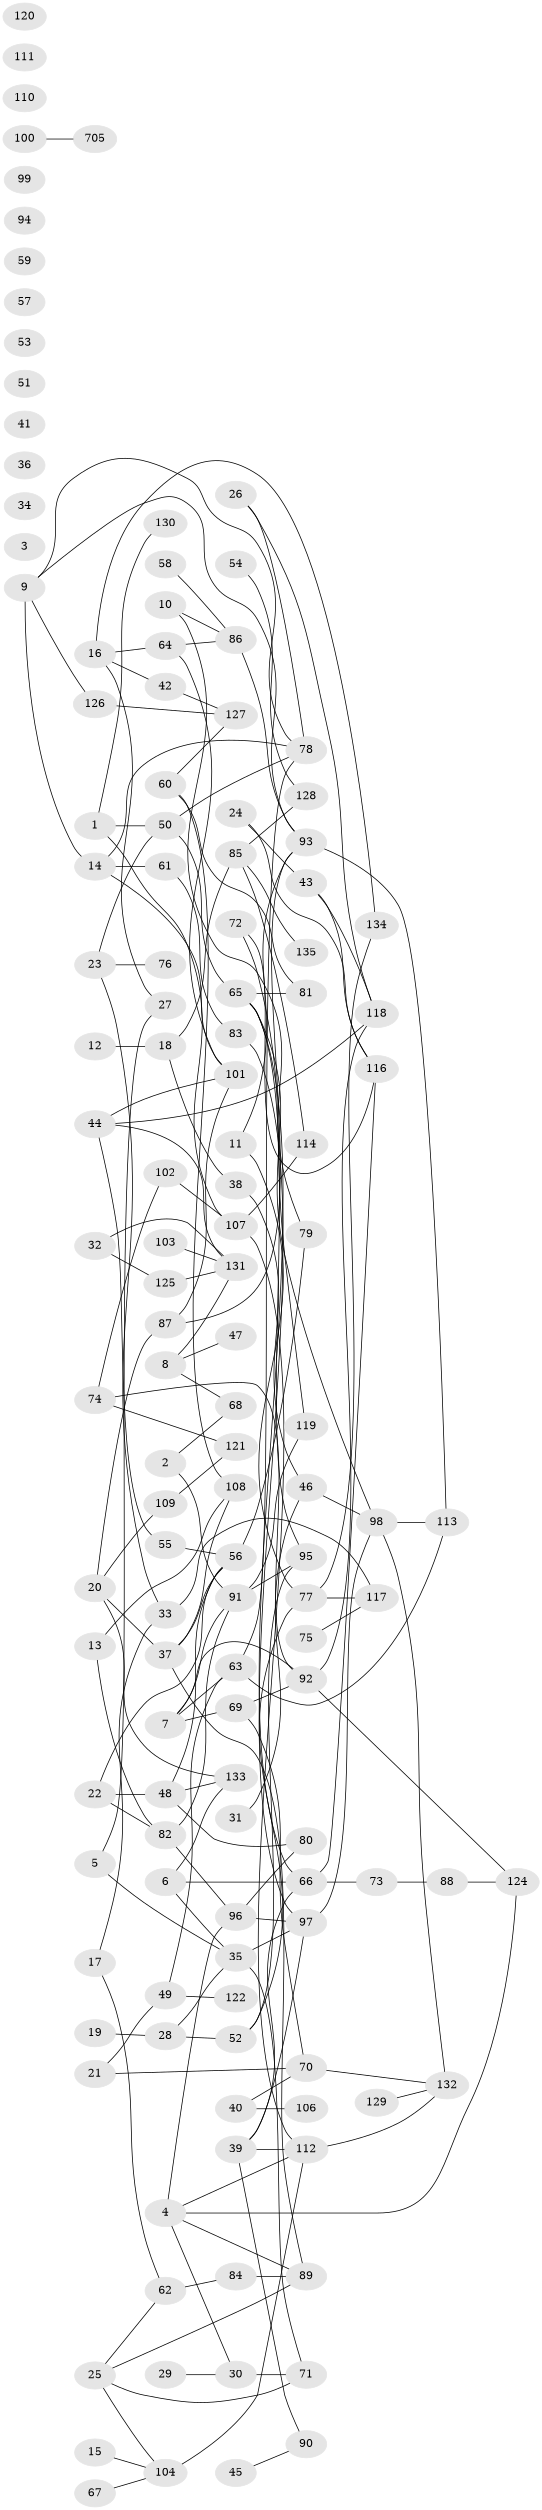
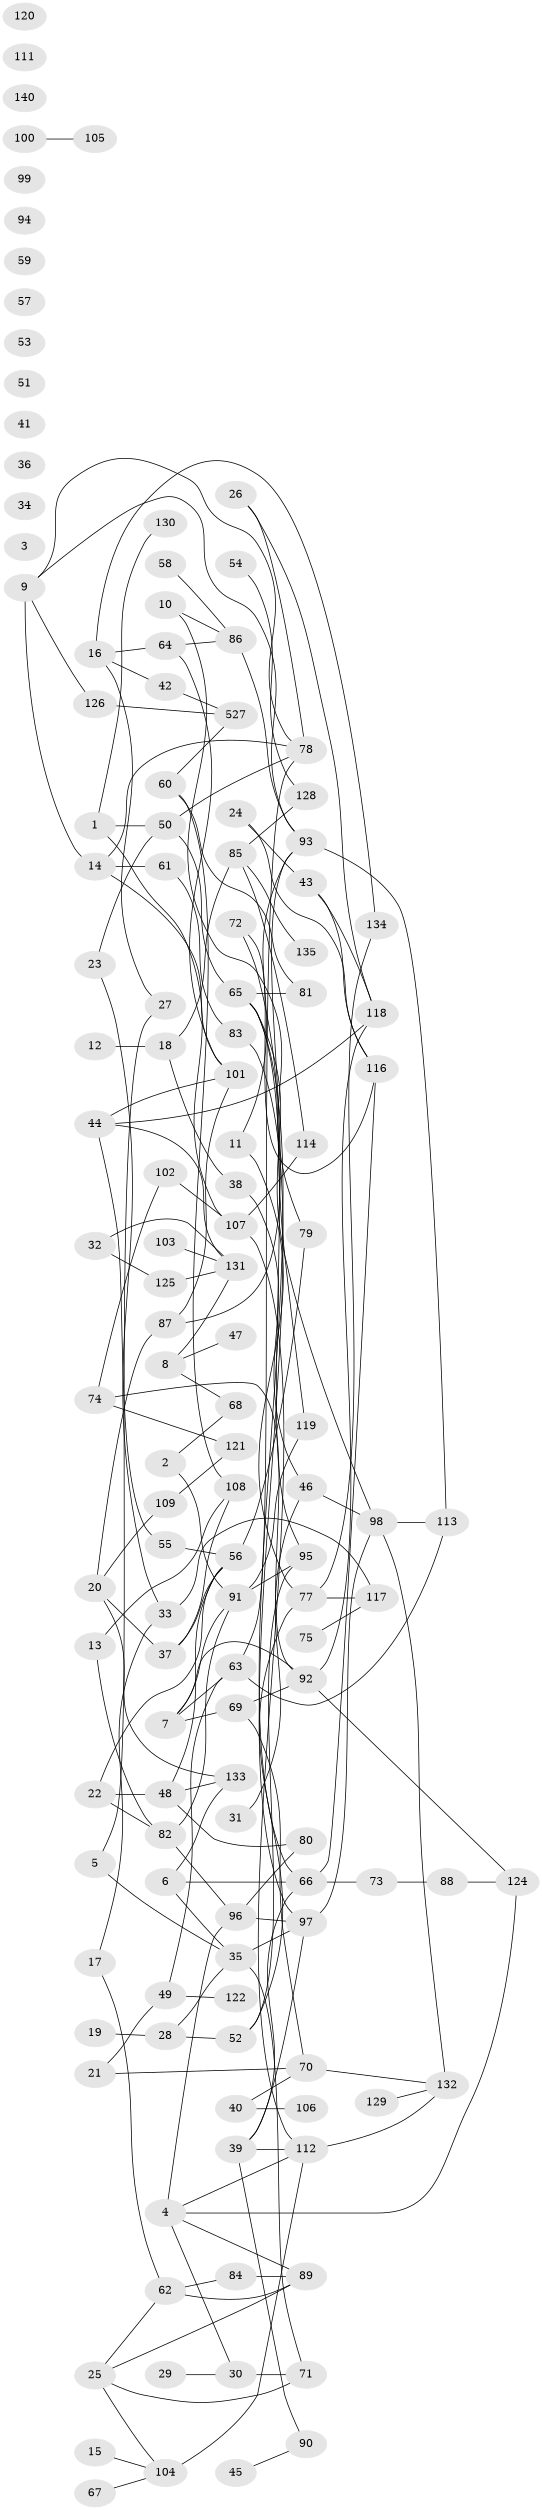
node "110": label "110" -> "140"
node "705": label "705" -> "105"
node "127": label "127" -> "527"
node "76": removed
edge "37" -- "89": now "62" -- "89"
